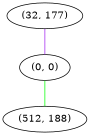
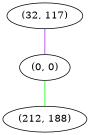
node "(32, 177)": label "(32, 177)" -> "(32, 117)"
node "(512, 188)": label "(512, 188)" -> "(212, 188)"
